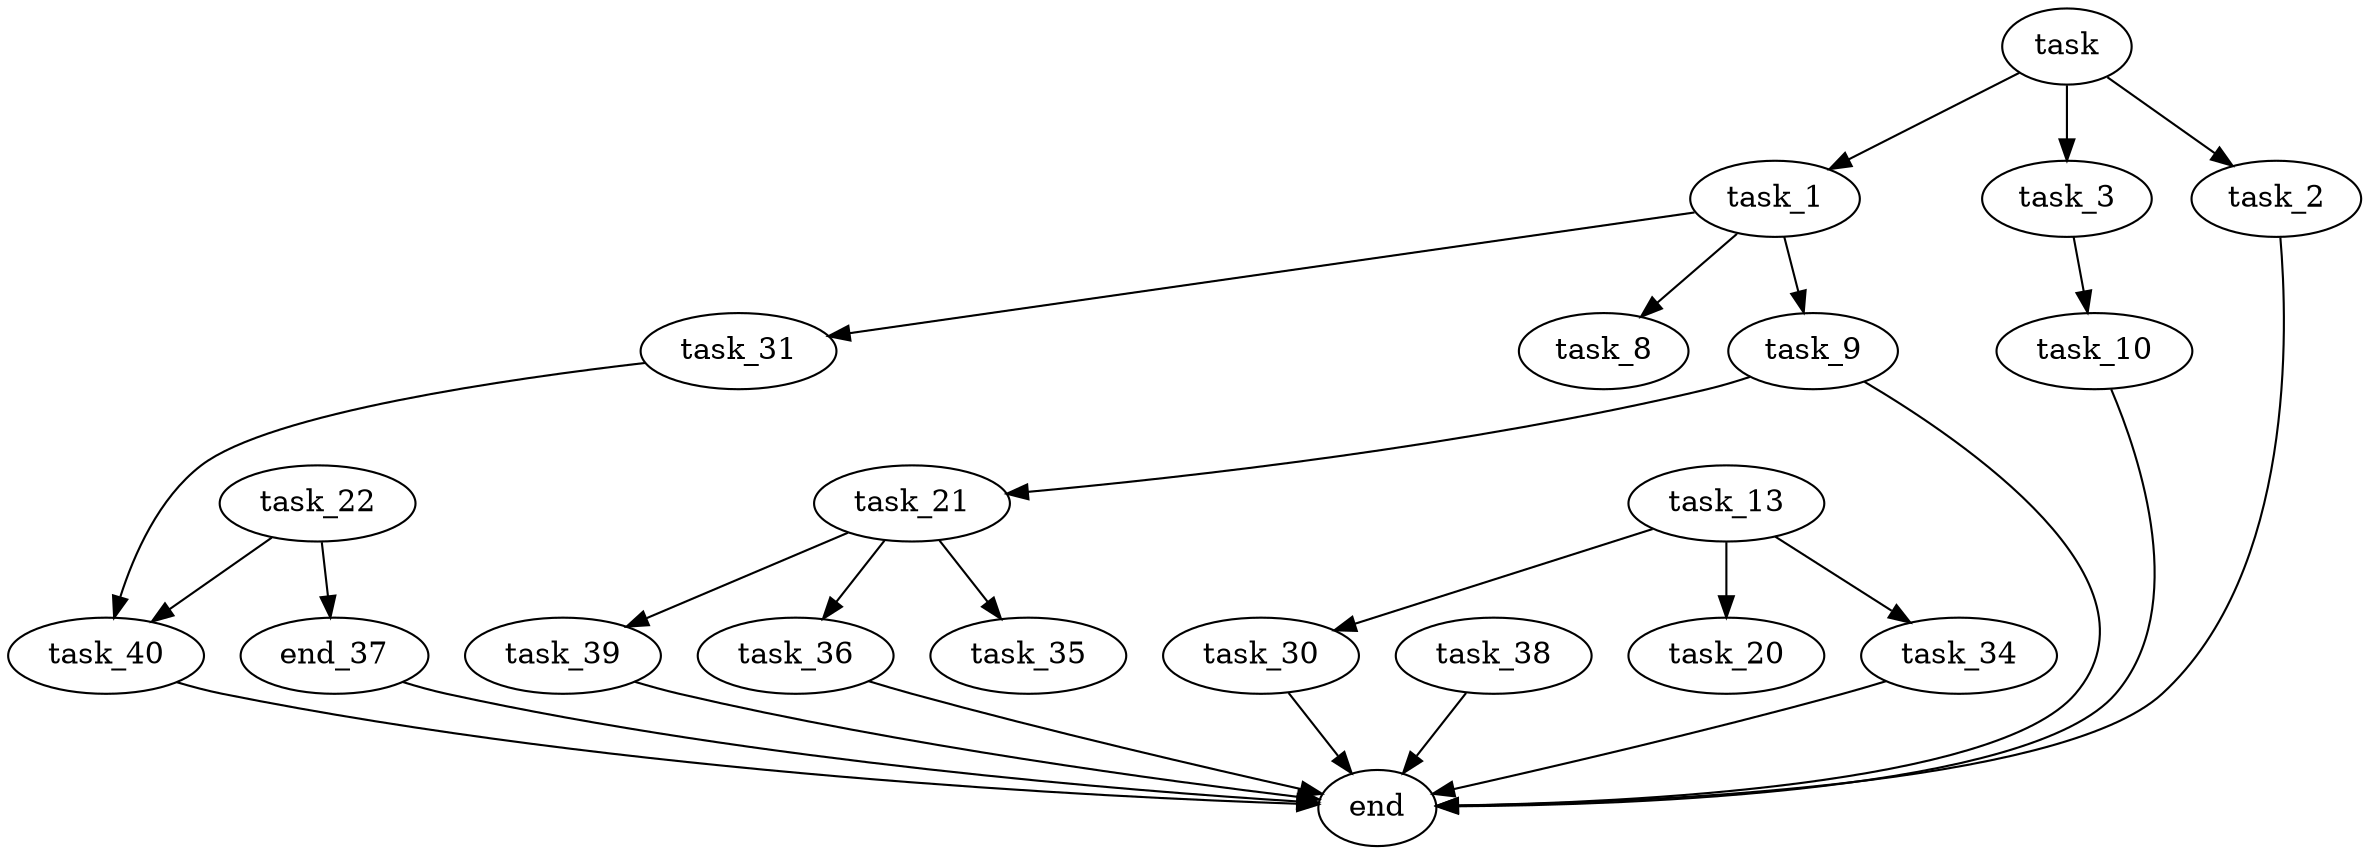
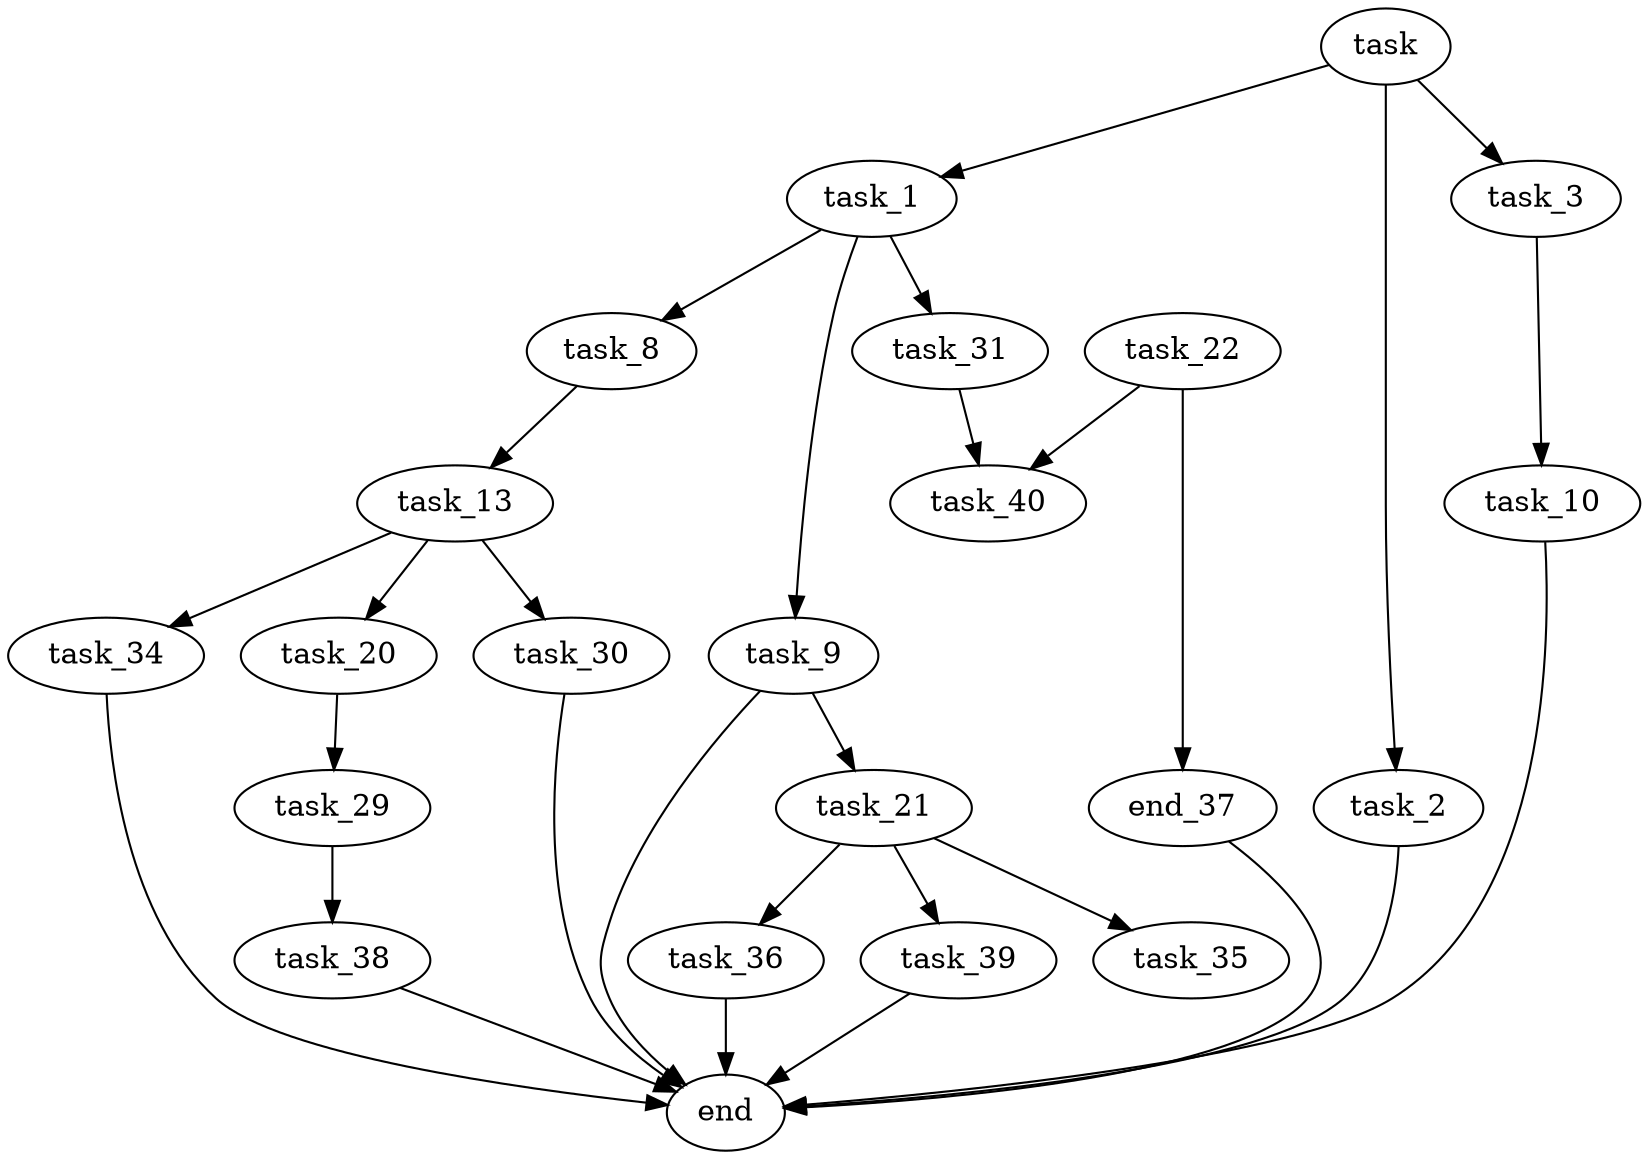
edge "task_8" -> "task_13": added
edge "task_40" -> "end": removed
node "task_29": added
